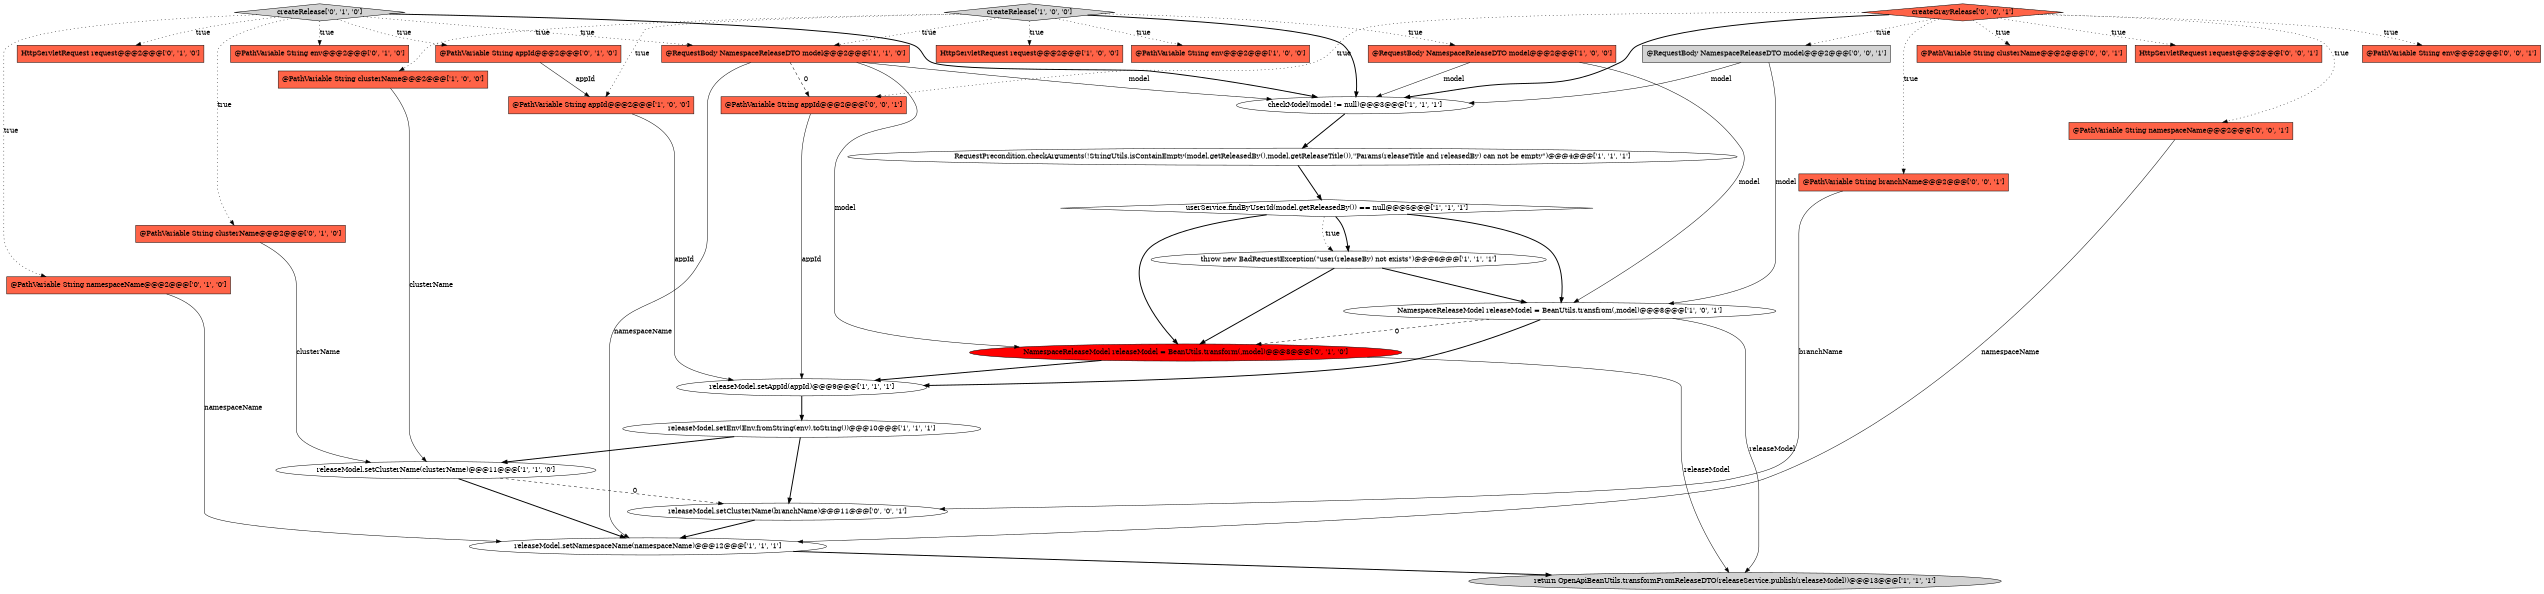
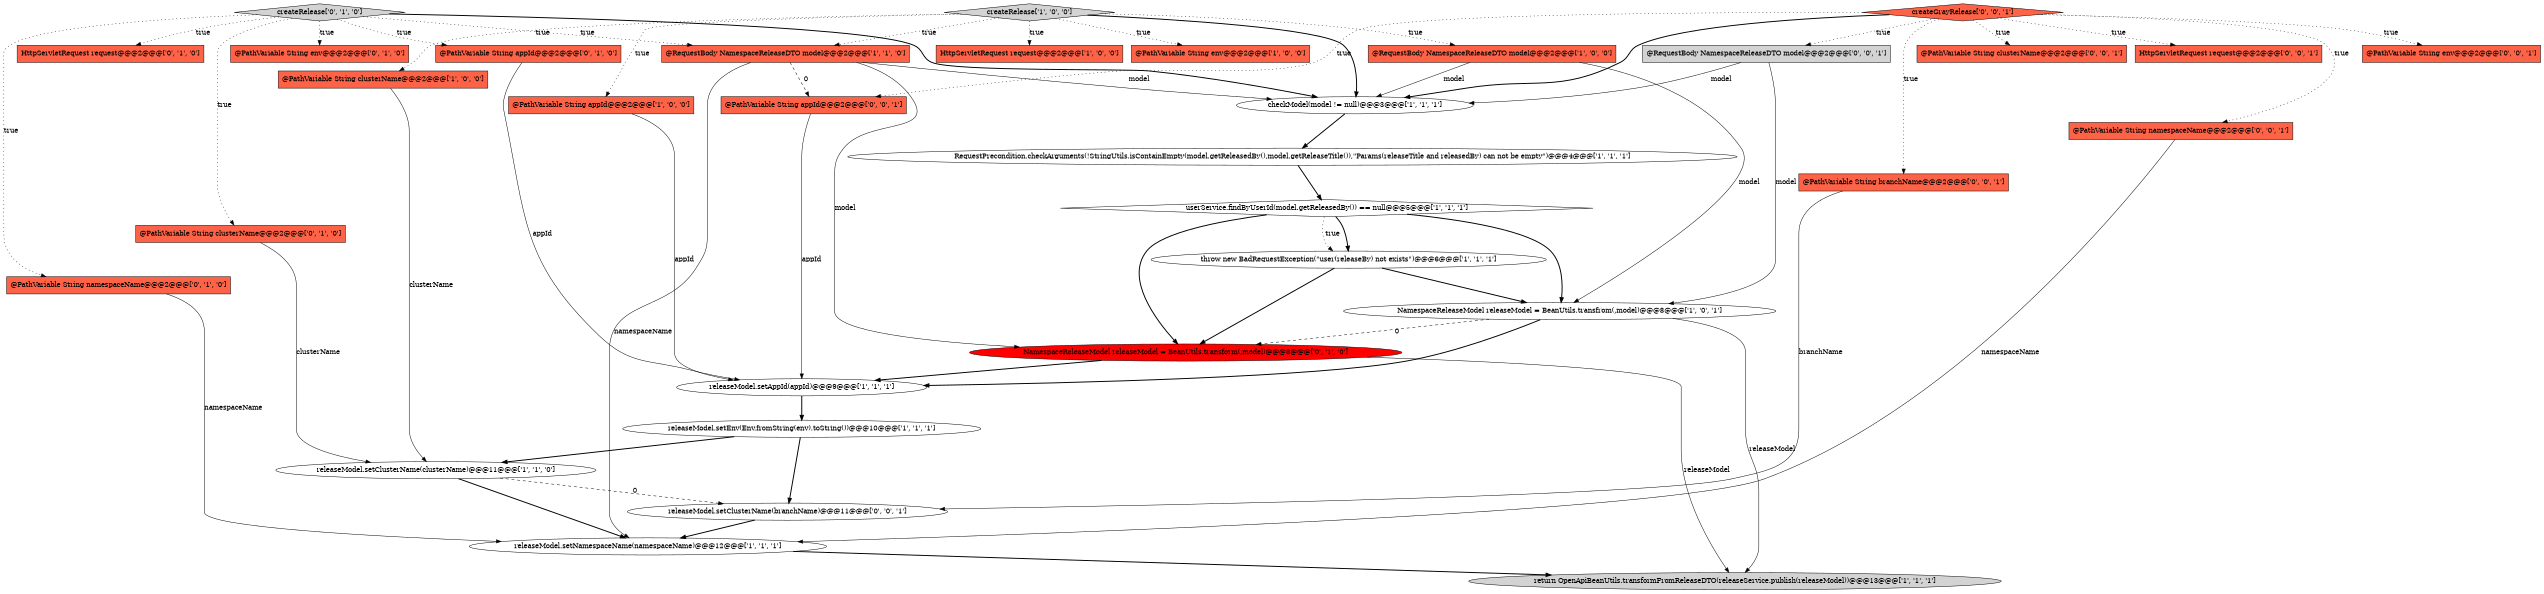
edge "@PathVariable String appId@@@2@@@['0', '1', '0']" -> "@PathVariable String appId@@@2@@@['1', '0', '0']": now "@PathVariable String appId@@@2@@@['0', '1', '0']" -> "releaseModel.setAppId(appId)@@@9@@@['1', '1', '1']"
